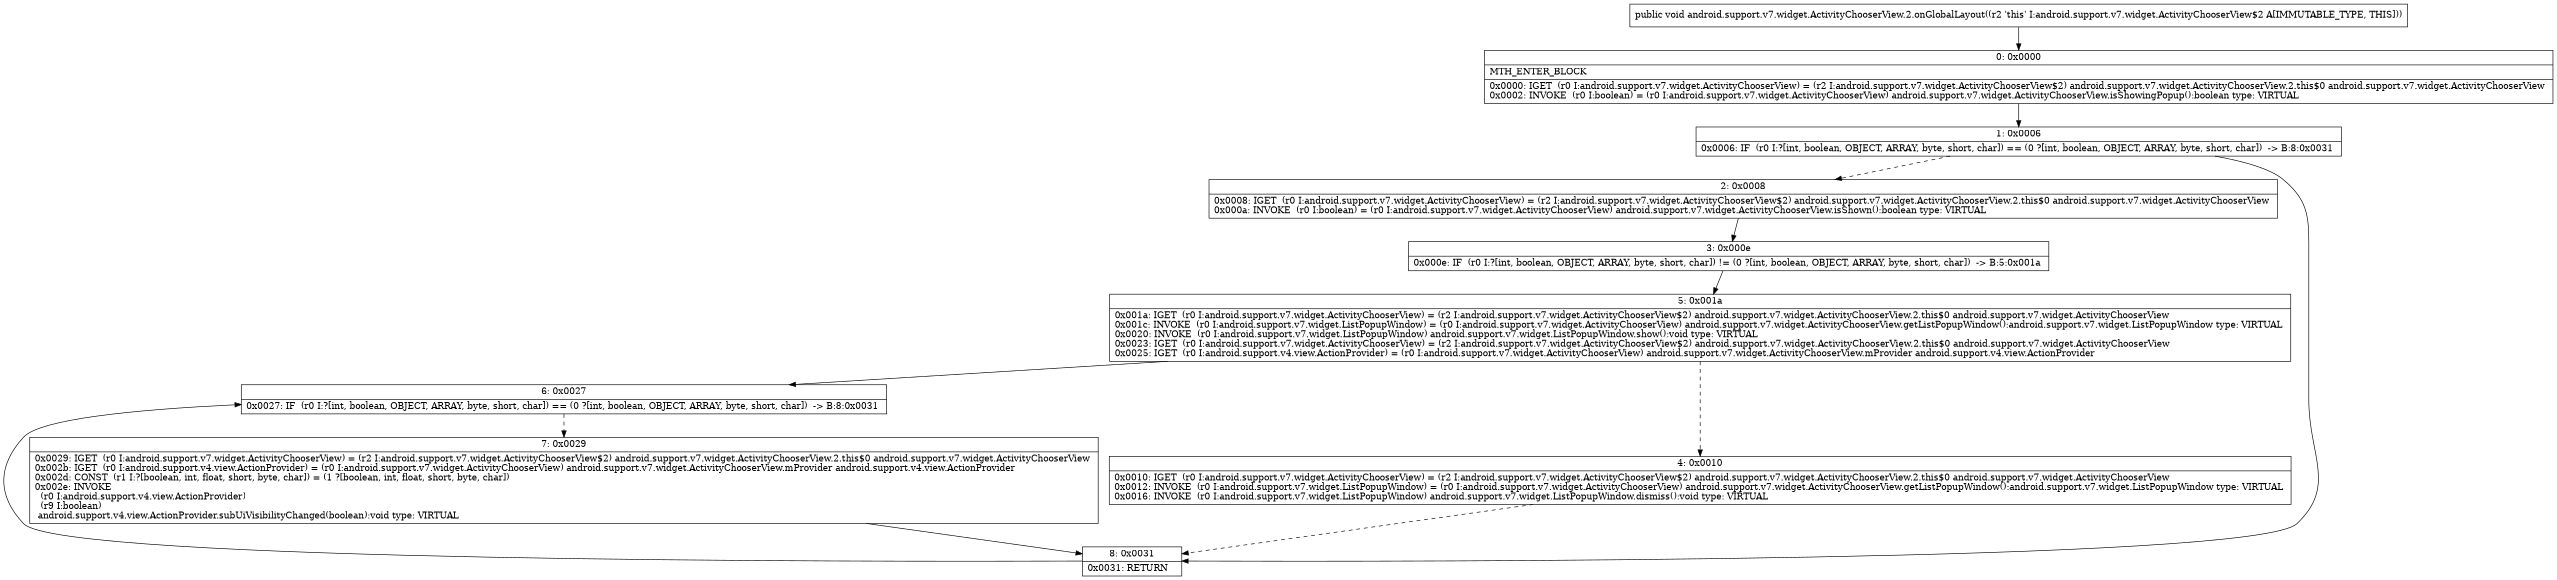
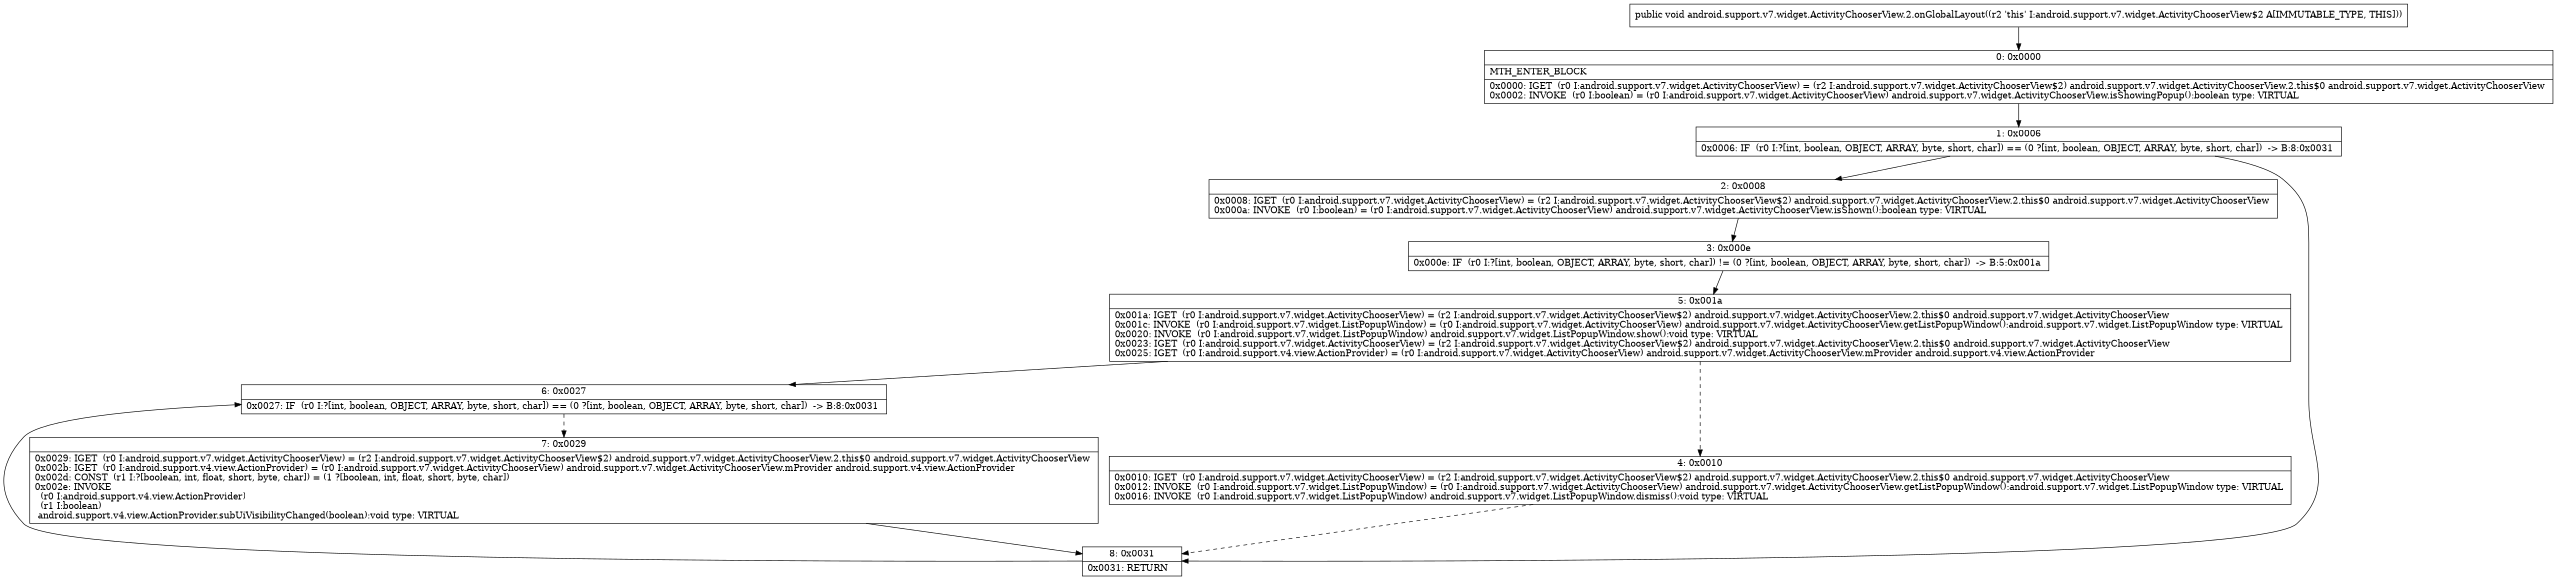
edge "1: 0x0006" -> "2: 0x0008": style dashed -> solid
node "7: 0x0029": text "(r9 I:boolean)" -> "(r1 I:boolean)"
